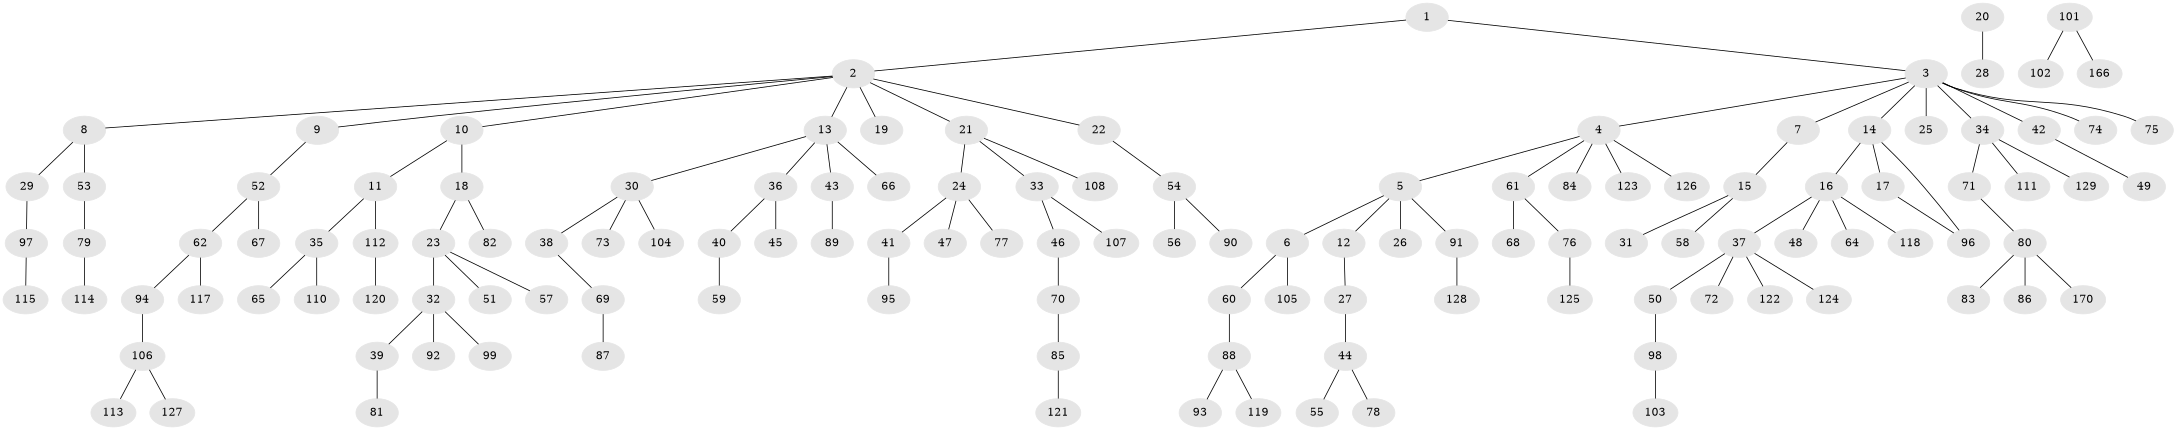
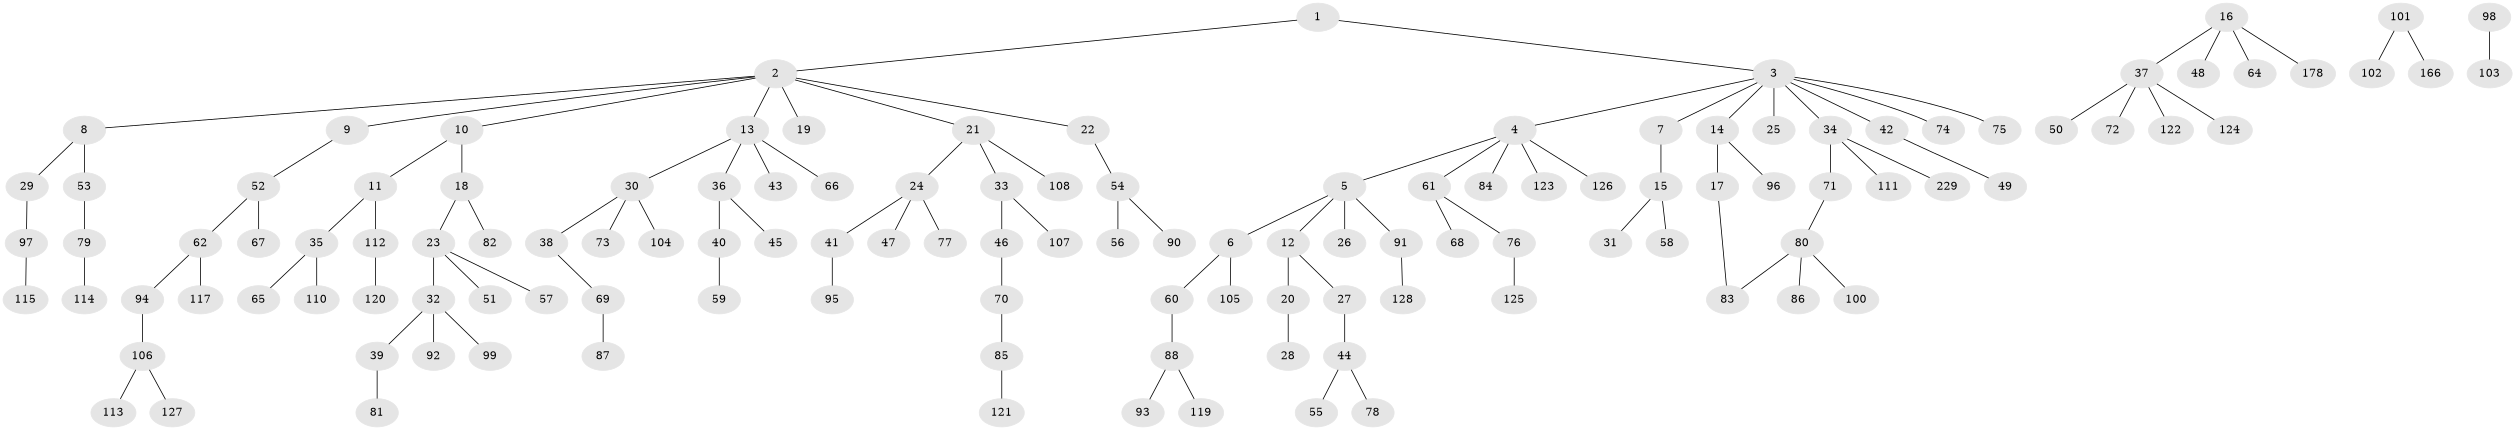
edge "14" -- "16": removed
node "129": label "129" -> "229"
edge "17" -- "96": now "17" -- "83"
node "89": removed
node "118": label "118" -> "178"
edge "12" -- "20": added
node "170": label "170" -> "100"
edge "50" -- "98": removed
